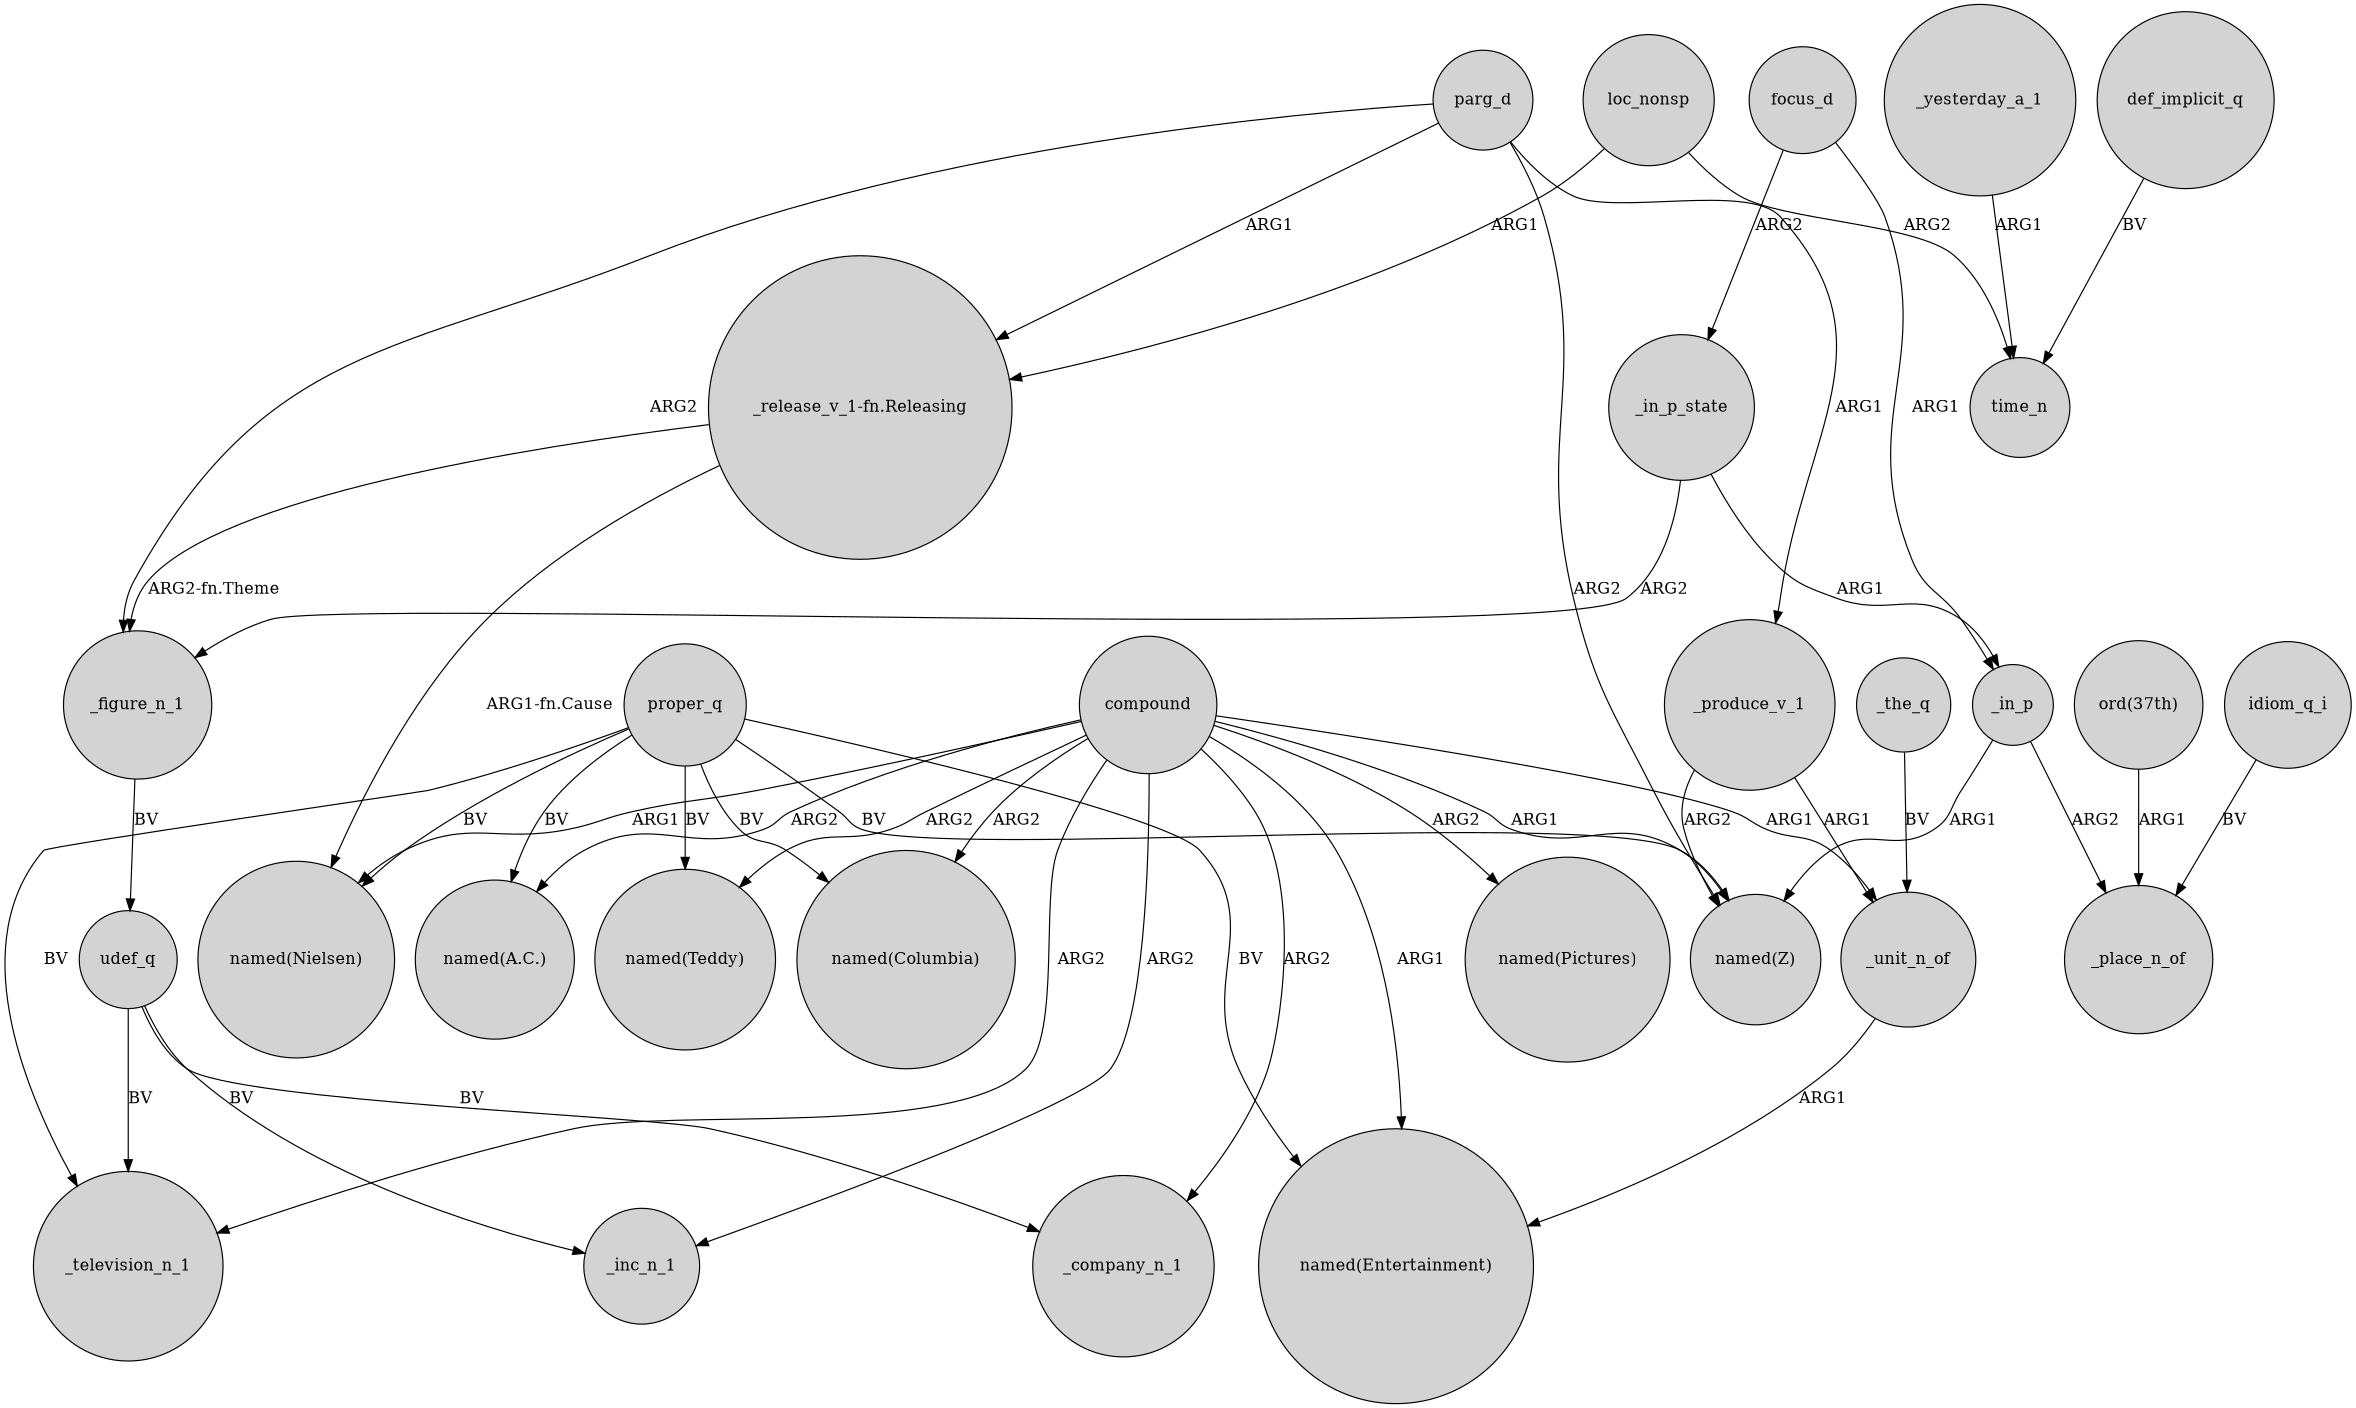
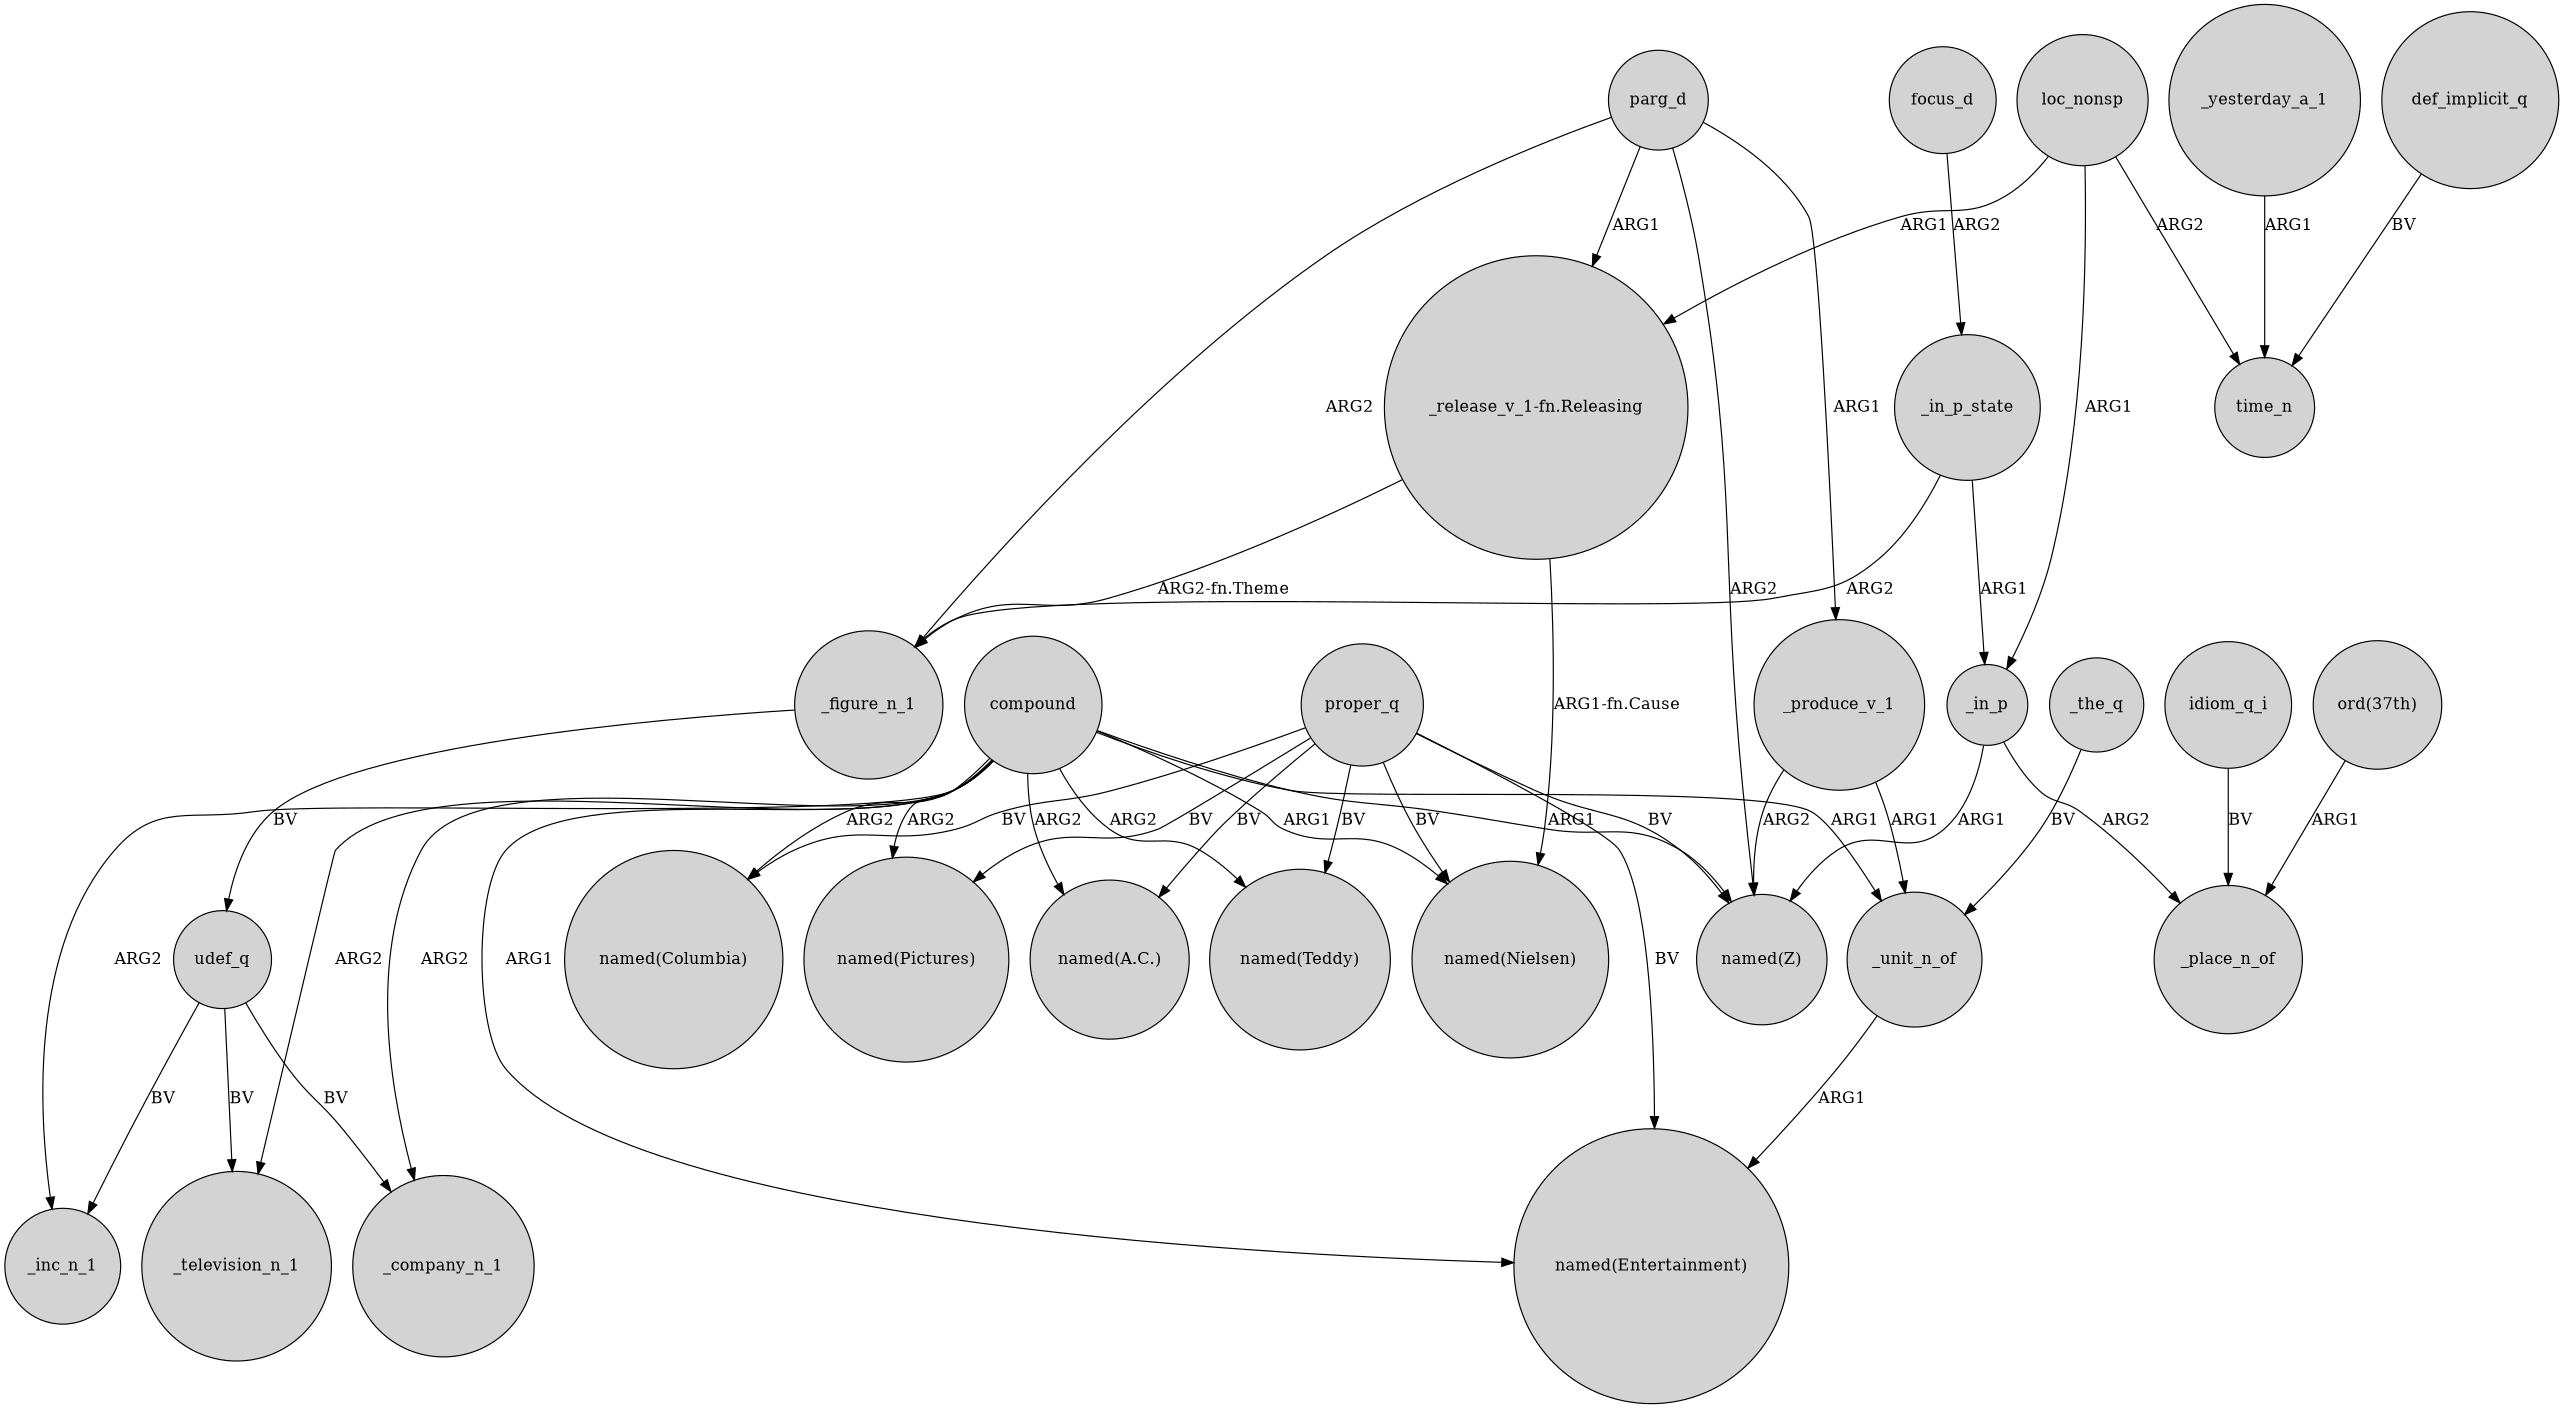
edge "focus_d" -> "_in_p": now "loc_nonsp" -> "_in_p"
edge "proper_q" -> "_television_n_1": now "proper_q" -> "named(Pictures)"
